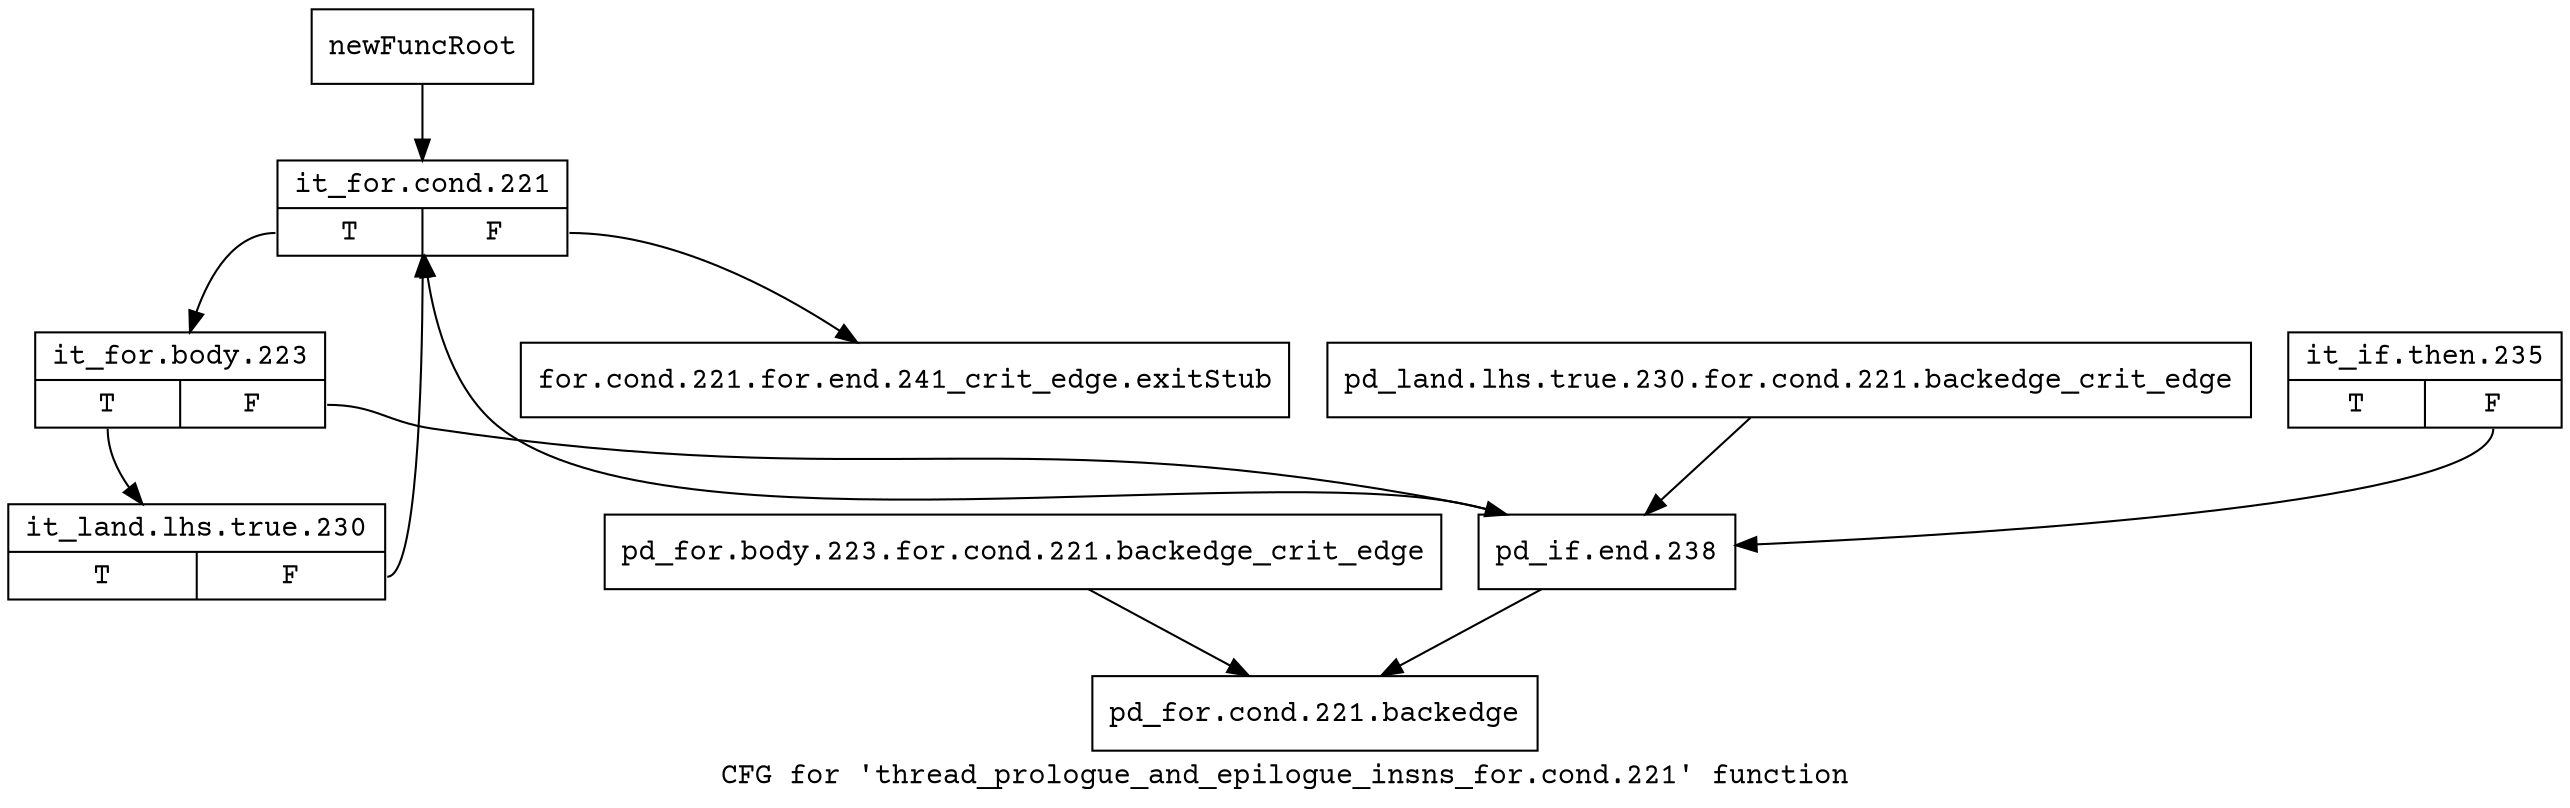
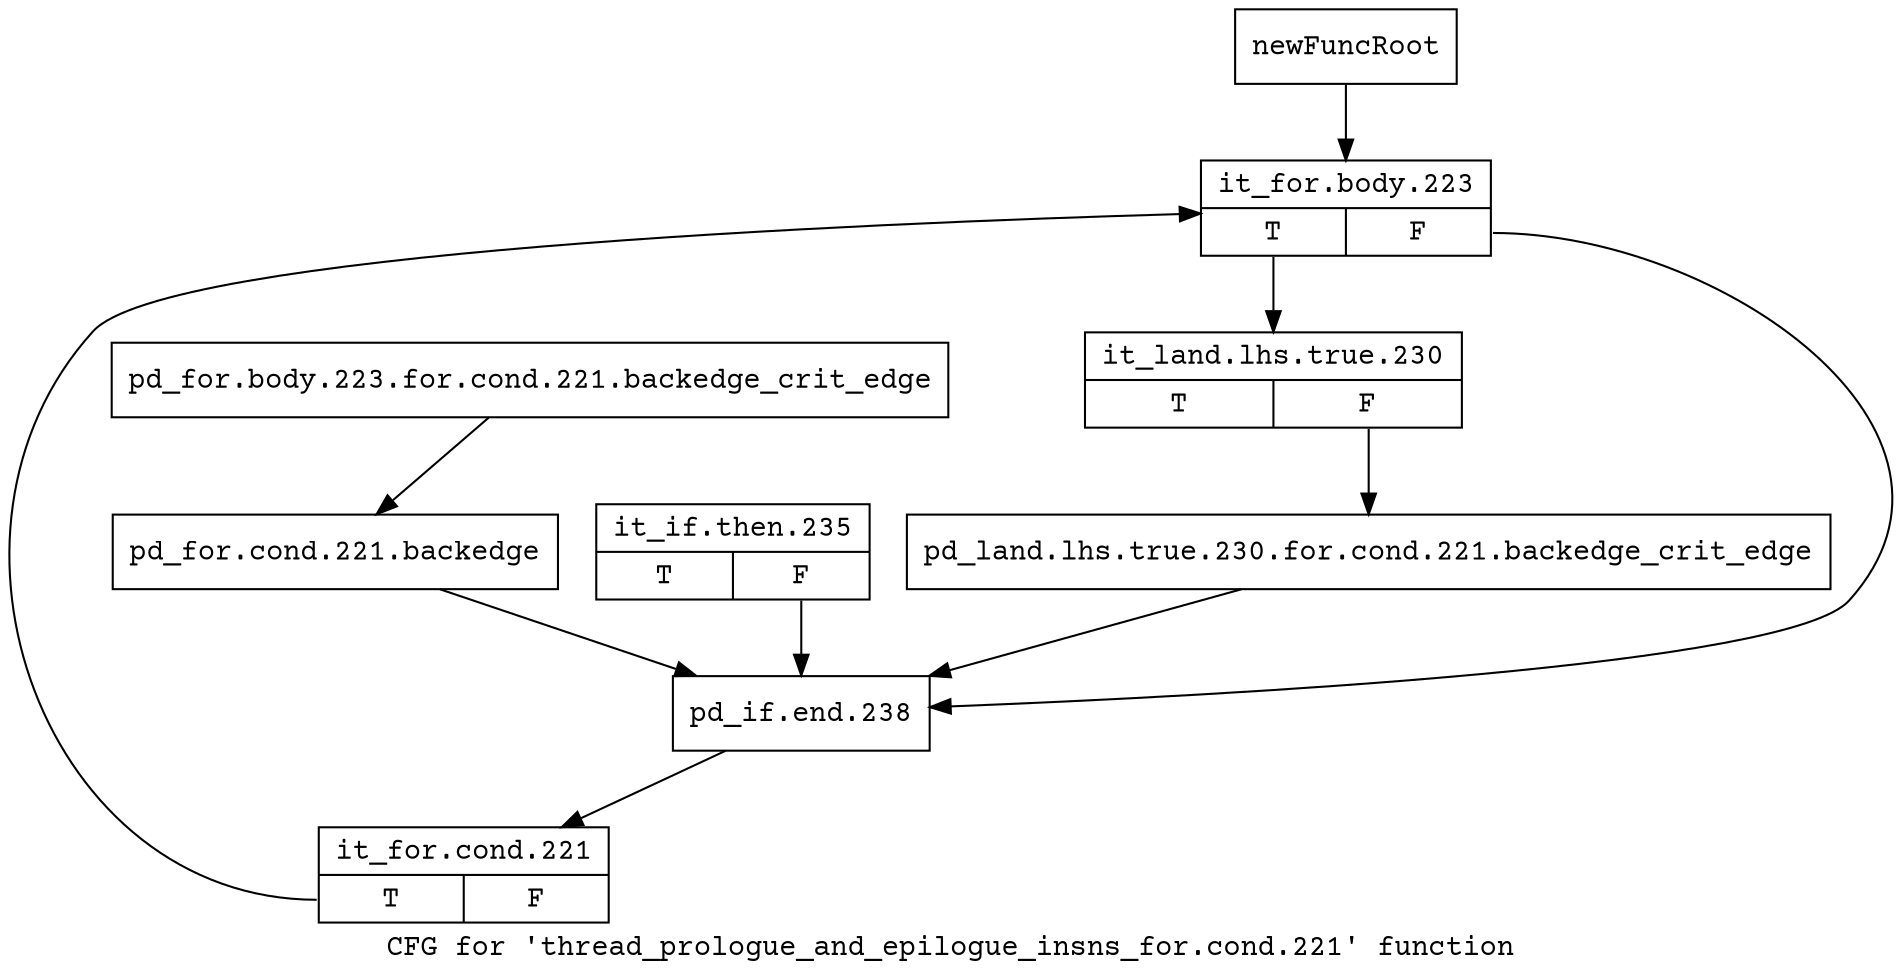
edge "newFuncRoot" -> "it_for.cond.221": now "newFuncRoot" -> "it_for.body.223"
node "for.cond.221.for.end.241_crit_edge.exitStub": removed
edge "it_land.lhs.true.230" -> "it_for.cond.221": now "it_land.lhs.true.230" -> "pd_land.lhs.true.230.for.cond.221.backedge_crit_edge"
edge "pd_if.end.238" -> "pd_for.cond.221.backedge": reversed
